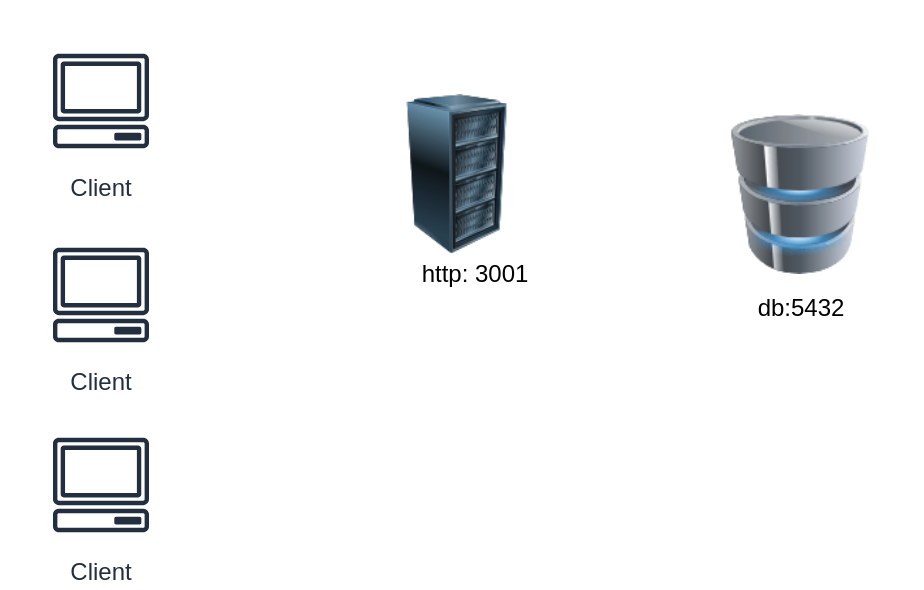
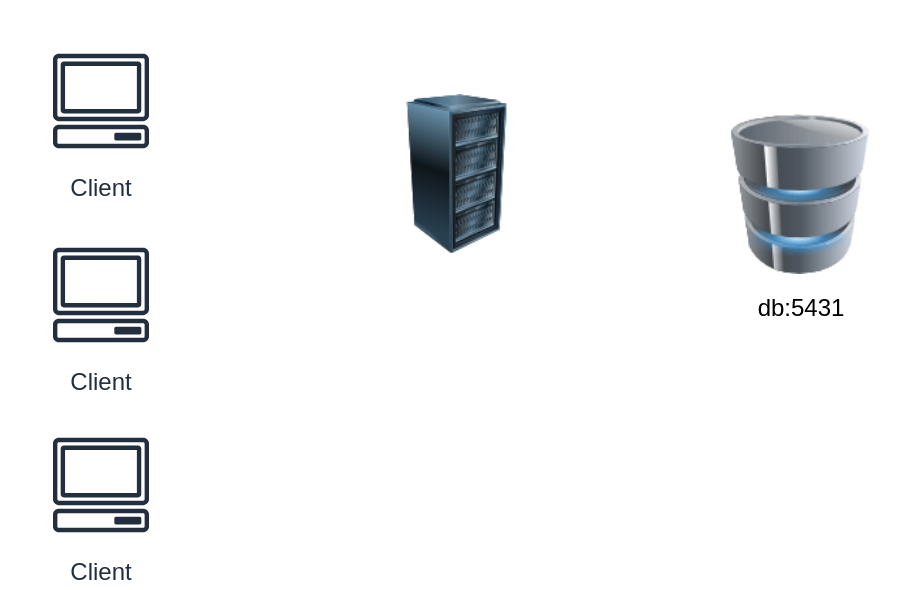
node "http: 3001": removed
node "db:5432": label "db:5432" -> "db:5431"
